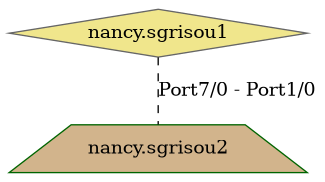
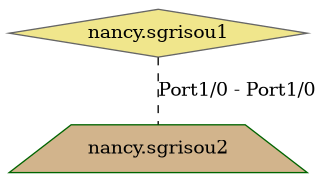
edge "nancy.sgrisou1" -- "nancy.sgrisou2": label "Port7/0 - Port1/0" -> "Port1/0 - Port1/0"
